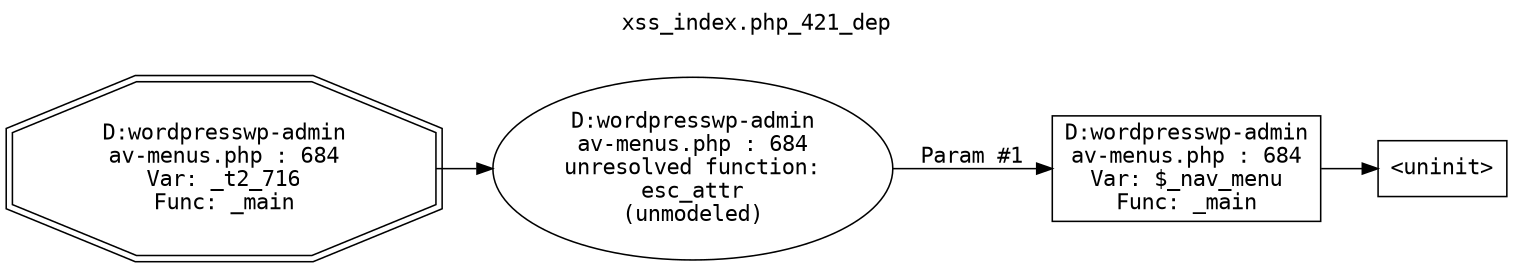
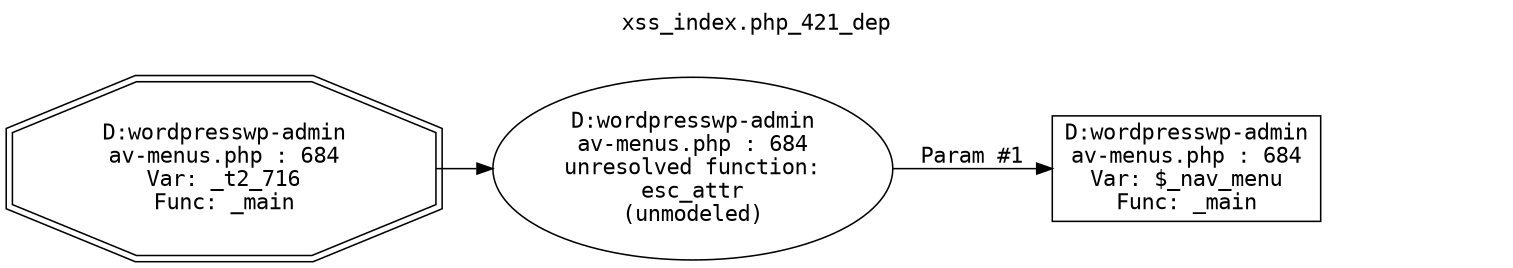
node "<uninit>": removed
